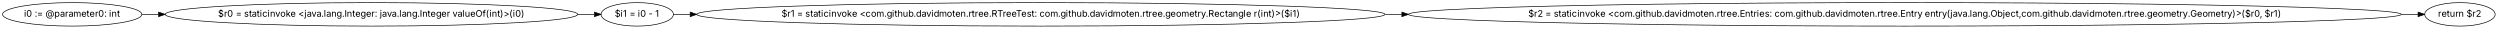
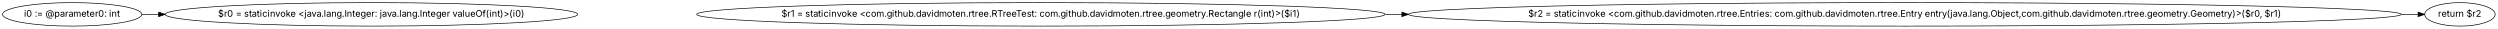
node "$i1 = i0 - 1": removed
